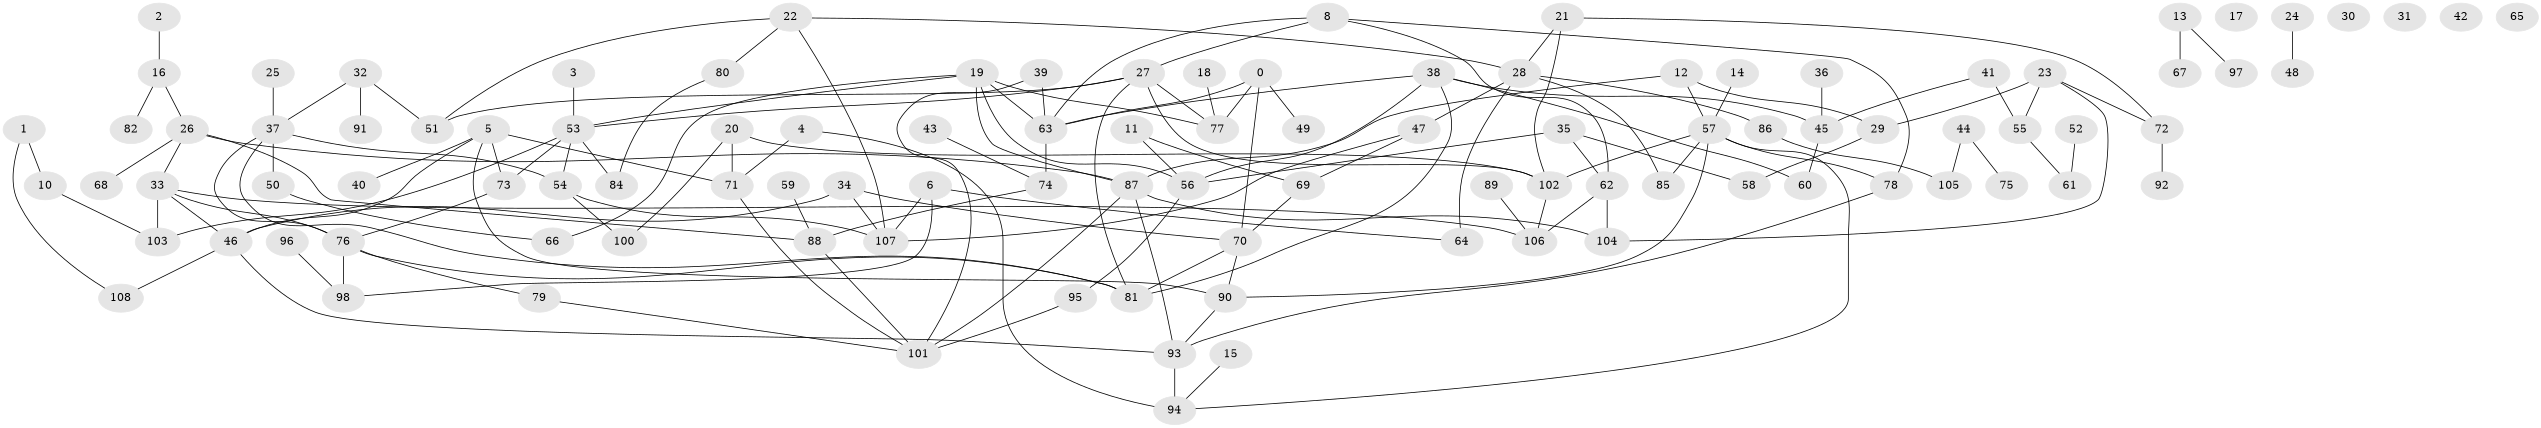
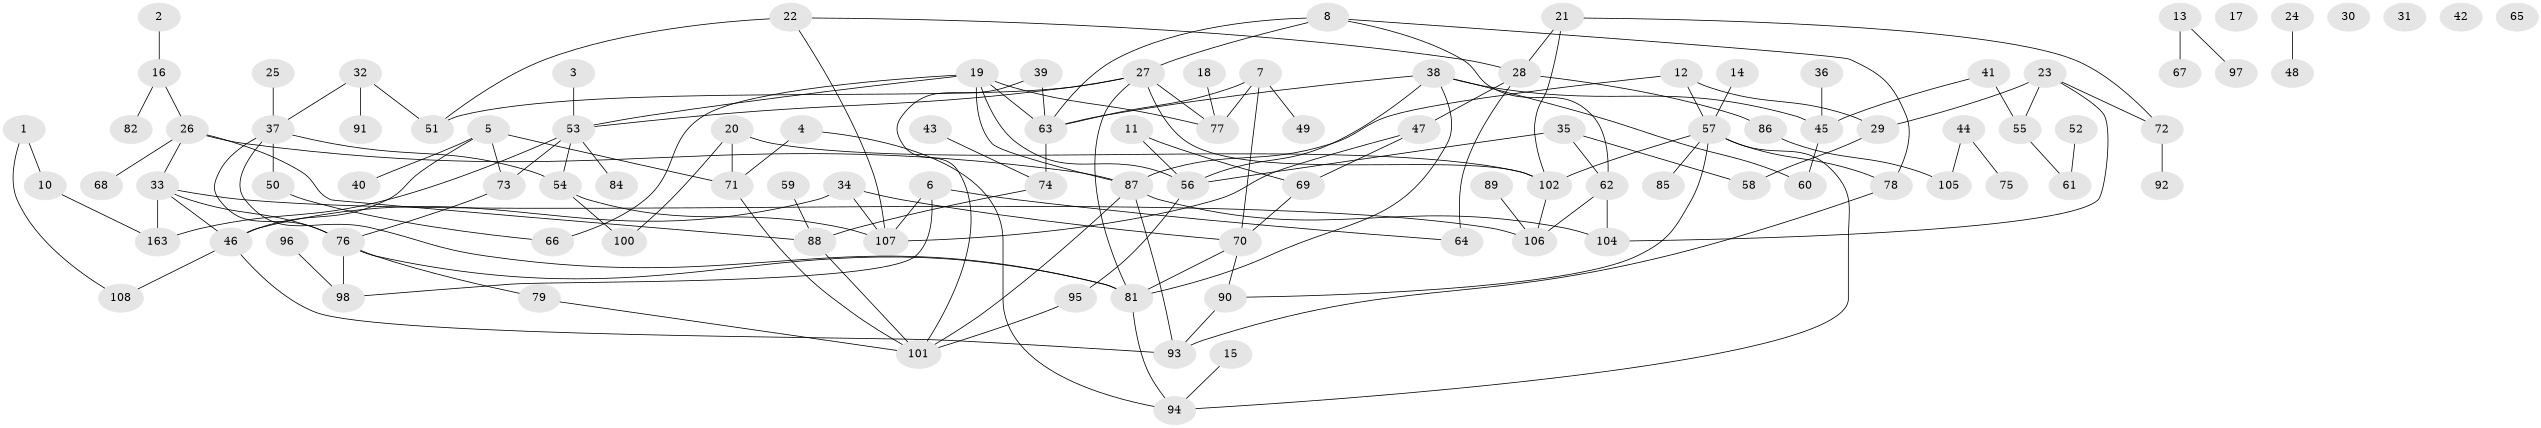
node "80": removed
node "0": label "0" -> "7"
edge "28" -- "85": removed
node "103": label "103" -> "163"
edge "5" -- "90": removed
edge "93" -- "94": now "81" -- "94"
